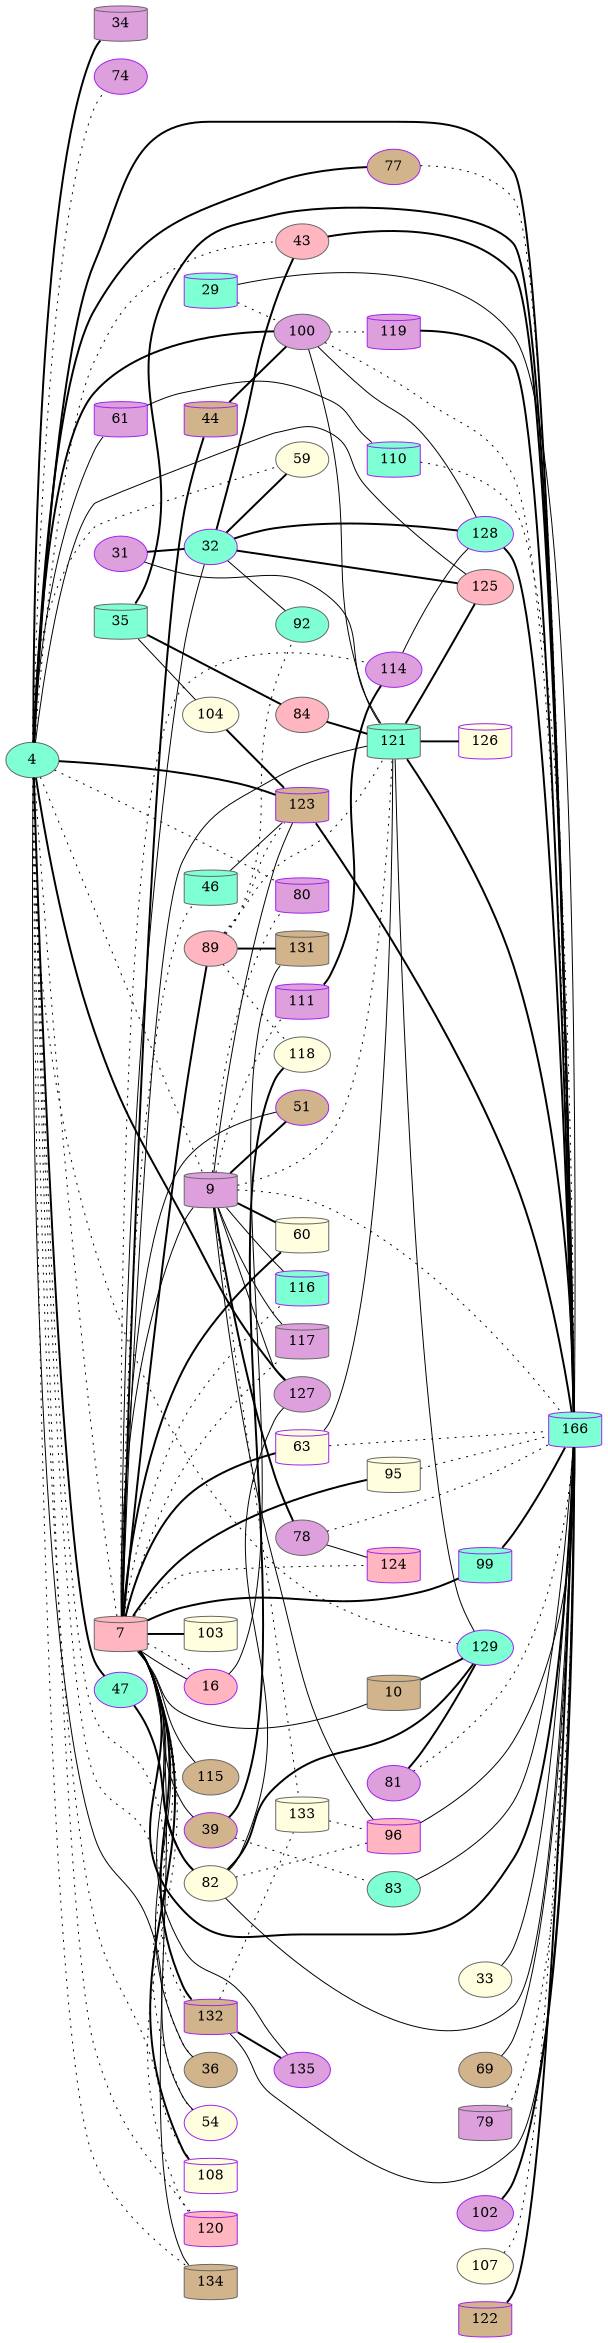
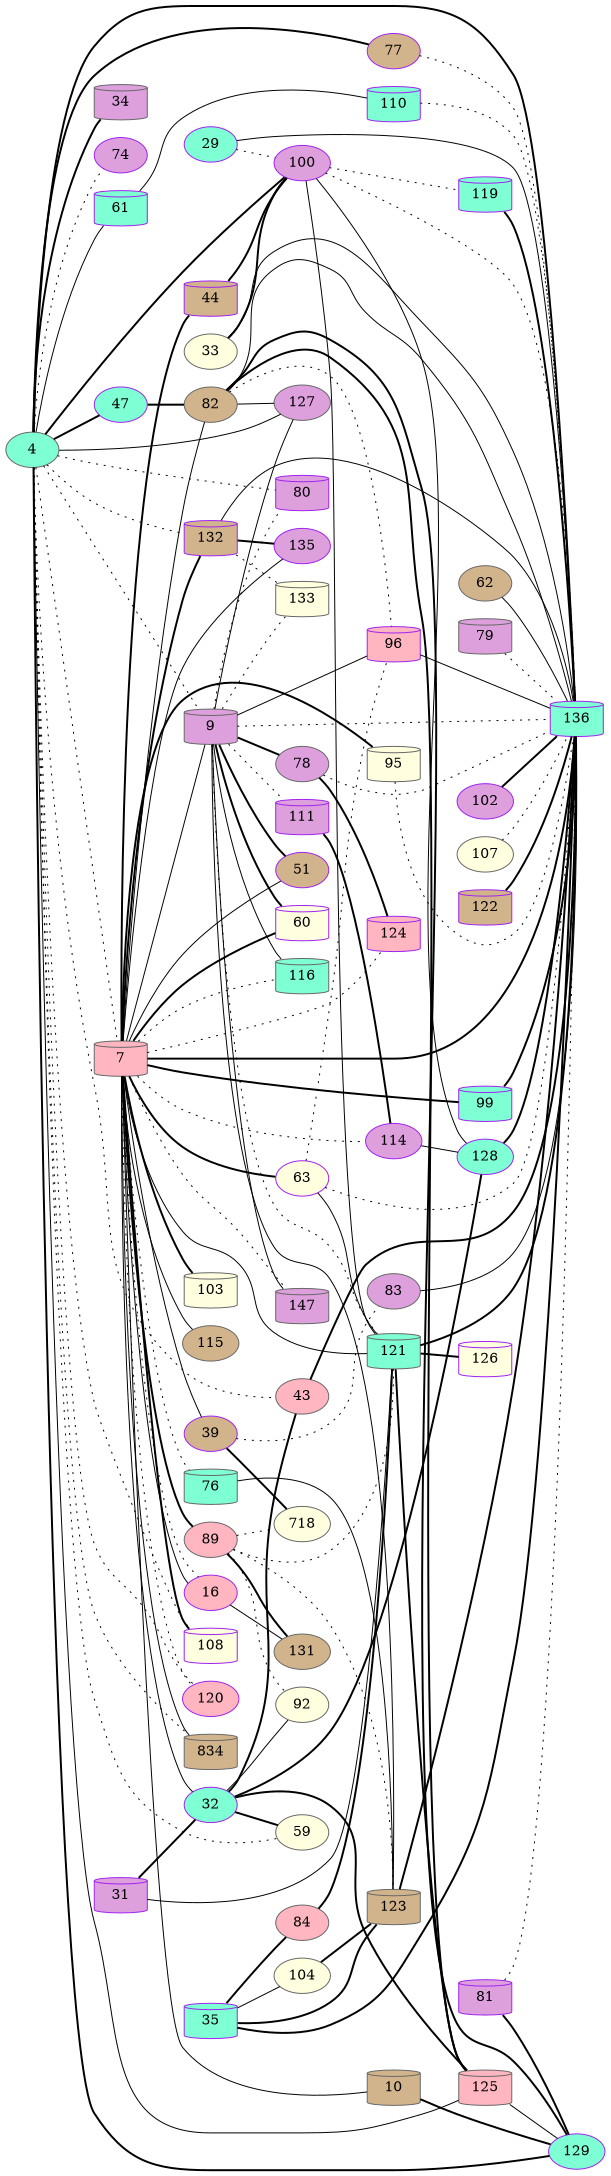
edge "100" -- "33": added
node "29": shape cylinder -> ellipse
node "100": color gray40 -> purple
node "119": fillcolor plum -> aquamarine
node "61": fillcolor plum -> aquamarine
node "31": shape ellipse -> cylinder
node "125": shape ellipse -> cylinder
node "35": color gray40 -> purple
node "92": fillcolor aquamarine -> lightyellow
edge "4" -- "123": now "35" -- "123"
node "123": color purple -> gray40
node "46": label "46" -> "76"
node "131": shape cylinder -> ellipse
node "118": label "118" -> "718"
edge "4" -- "127": style bold -> solid
edge "121" -- "129": now "125" -- "129"
node "60": color gray40 -> purple
node "116": color purple -> gray40
edge "4" -- "129": style dotted -> bold
node "117": label "117" -> "147"
node "166": label "166" -> "136"
node "63": shape cylinder -> ellipse
edge "82" -- "125": added
edge "78" -- "124": style solid -> bold
node "81": shape ellipse -> cylinder
edge "133" -- "96": now "63" -- "96"
node "82": fillcolor lightyellow -> tan
node "83": fillcolor aquamarine -> plum
node "36": removed
node "69": label "69" -> "62"
node "54": removed
node "120": shape cylinder -> ellipse
node "134": label "134" -> "834"
